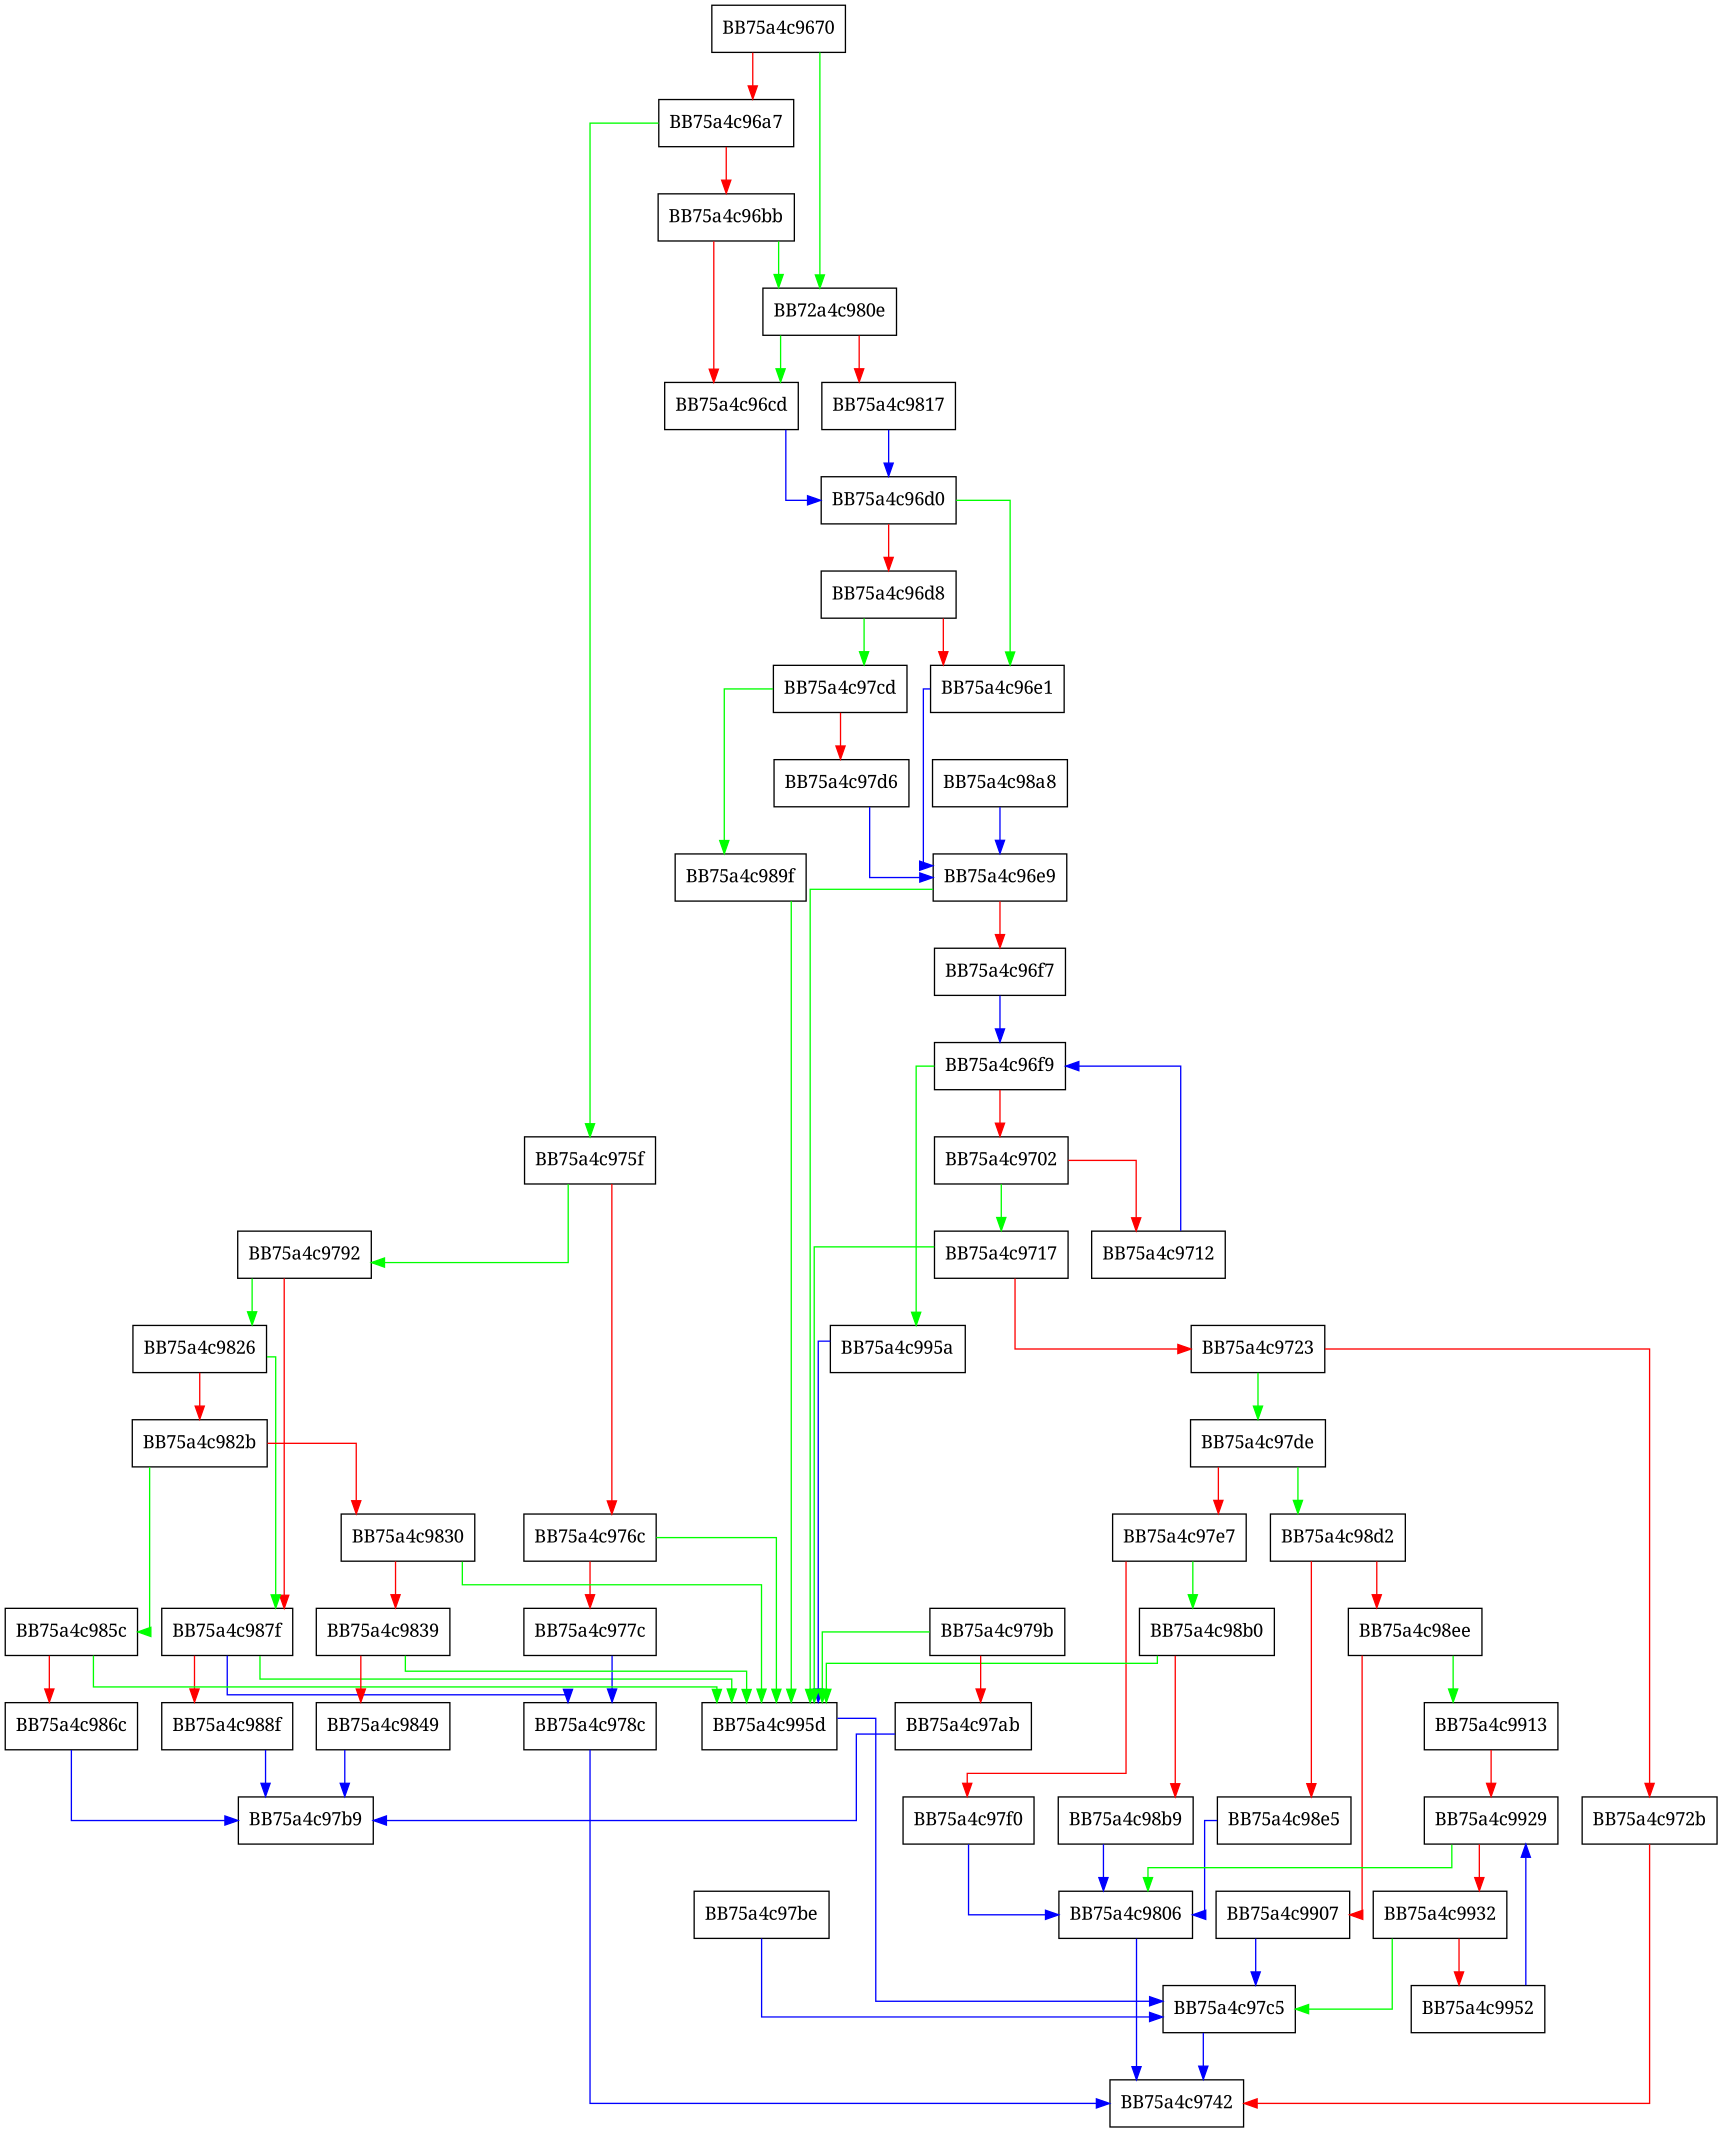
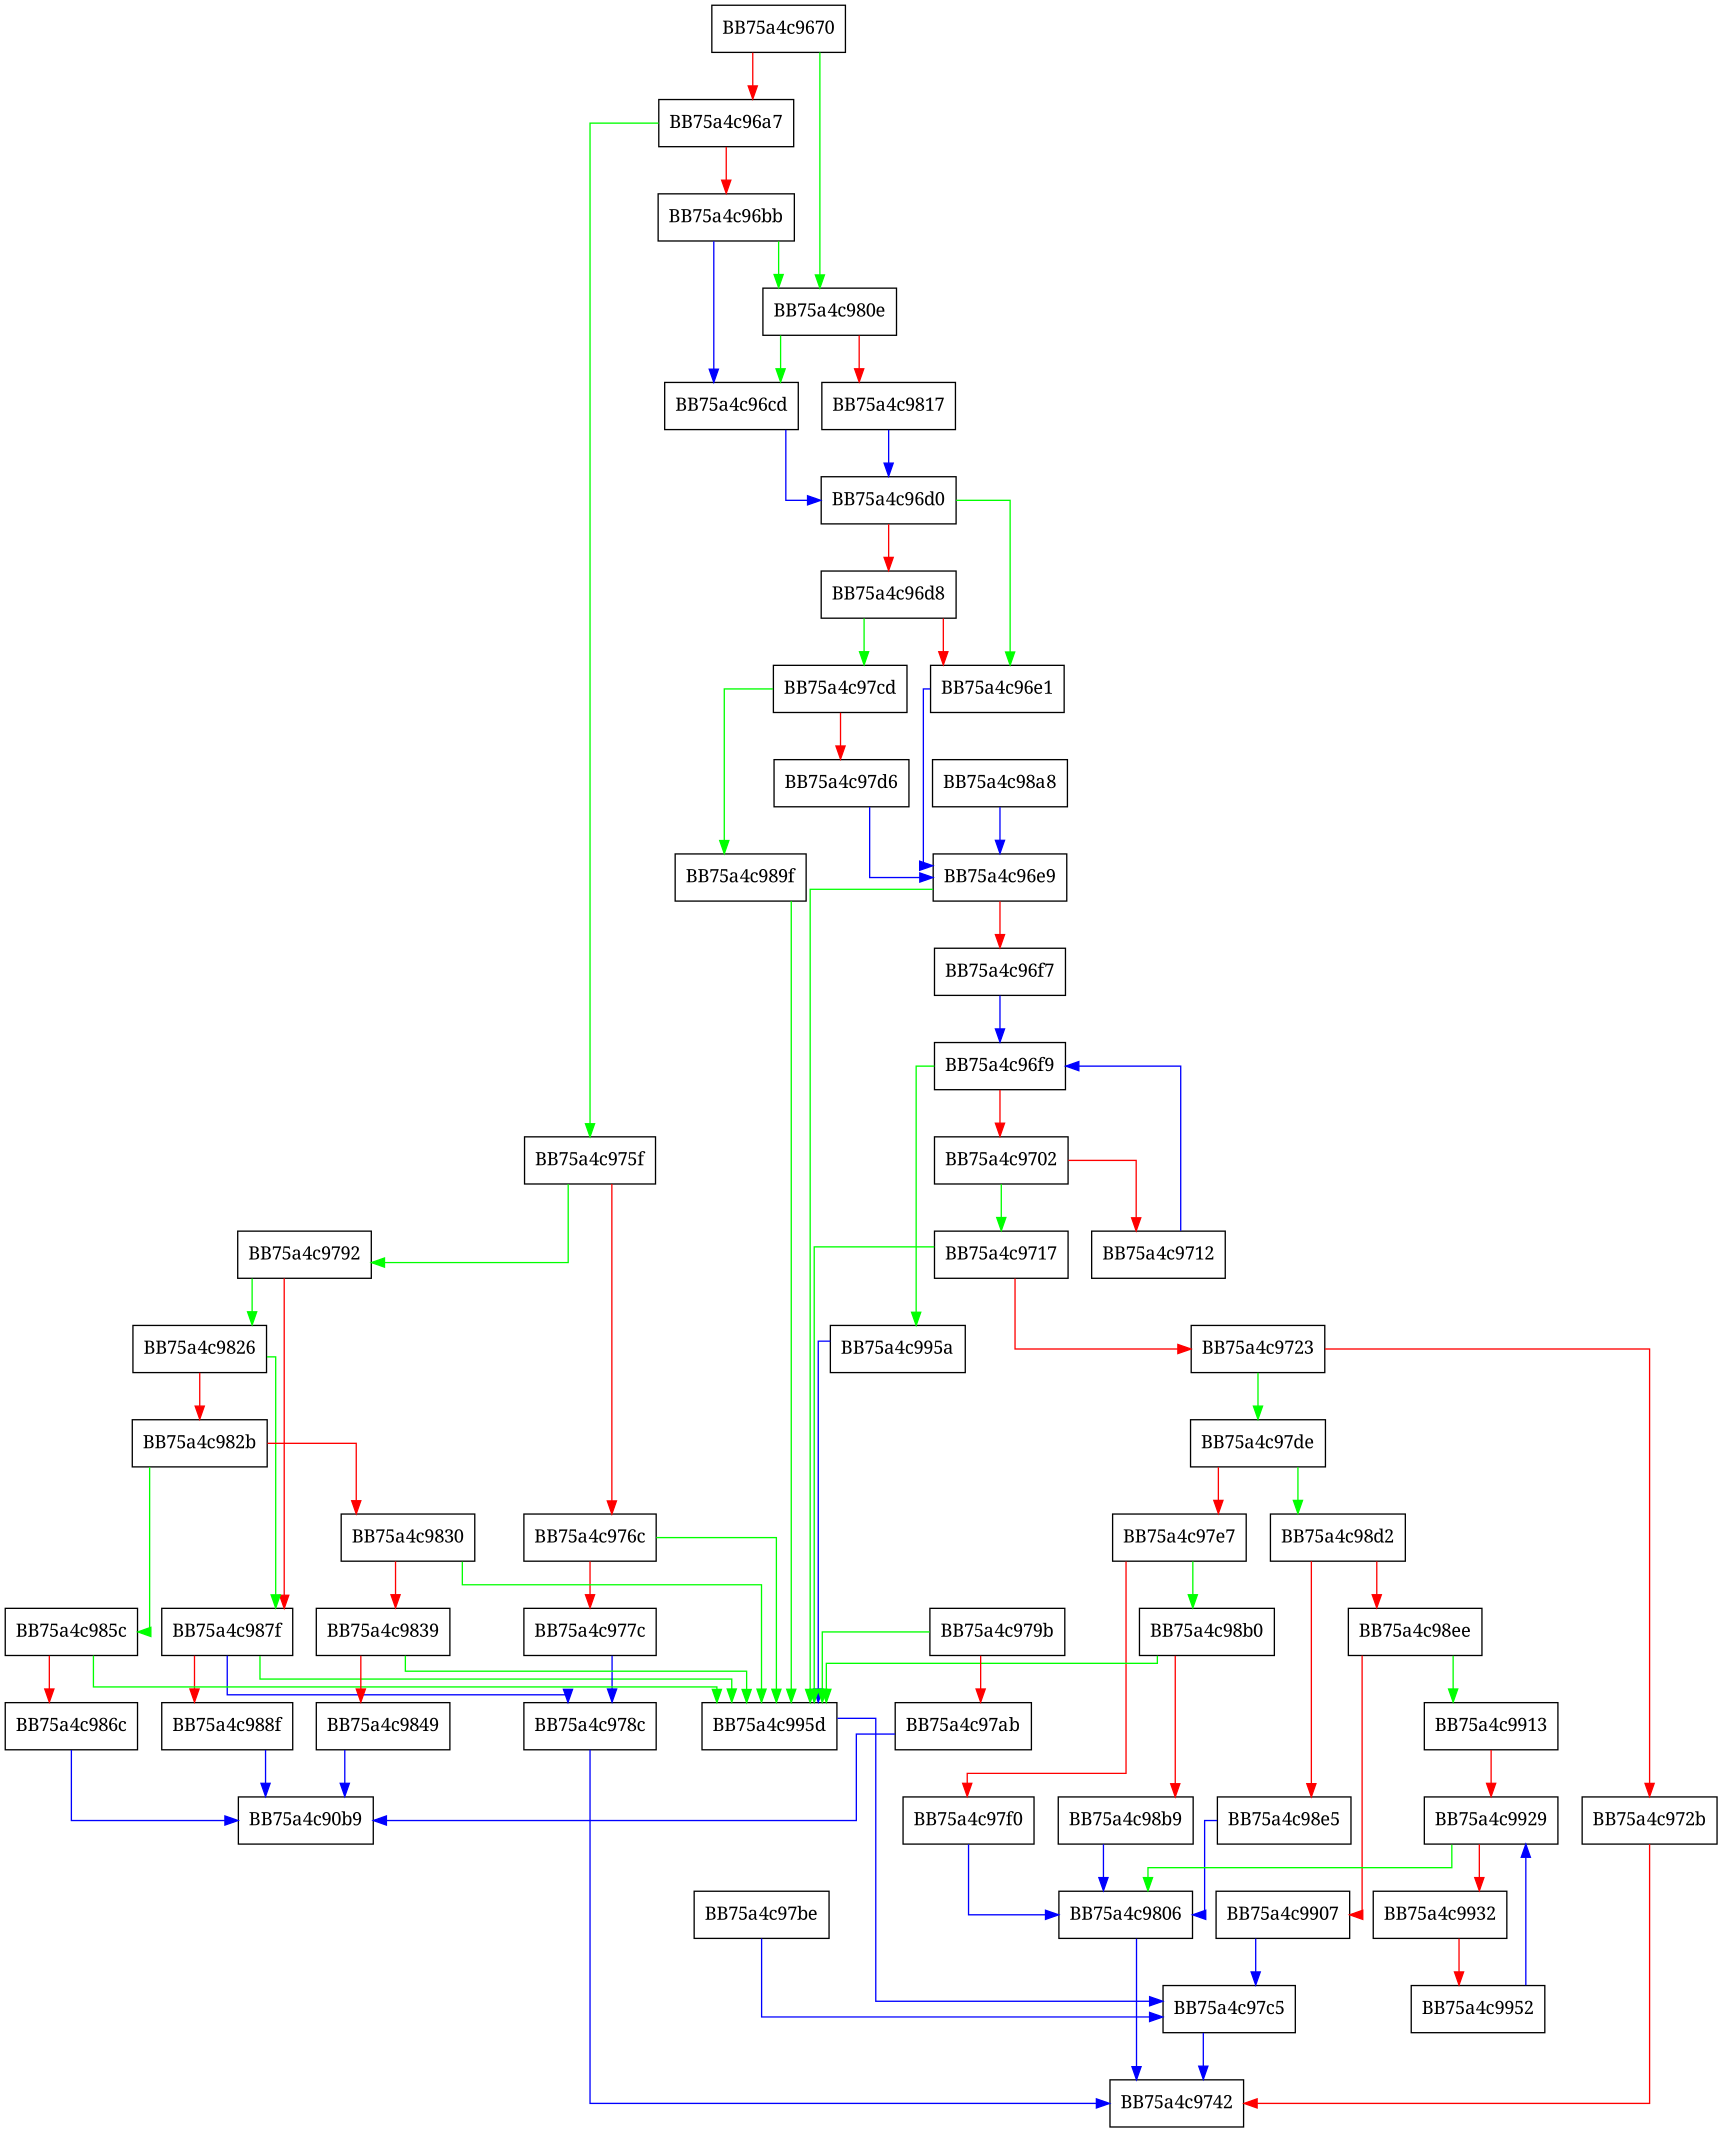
edge "BB75a4c96bb" -> "BB75a4c96cd": color red -> blue
node "BB72a4c980e": label "BB72a4c980e" -> "BB75a4c980e"
node "BB75a4c97b9": label "BB75a4c97b9" -> "BB75a4c90b9"
edge "BB75a4c9932" -> "BB75a4c97c5": removed
